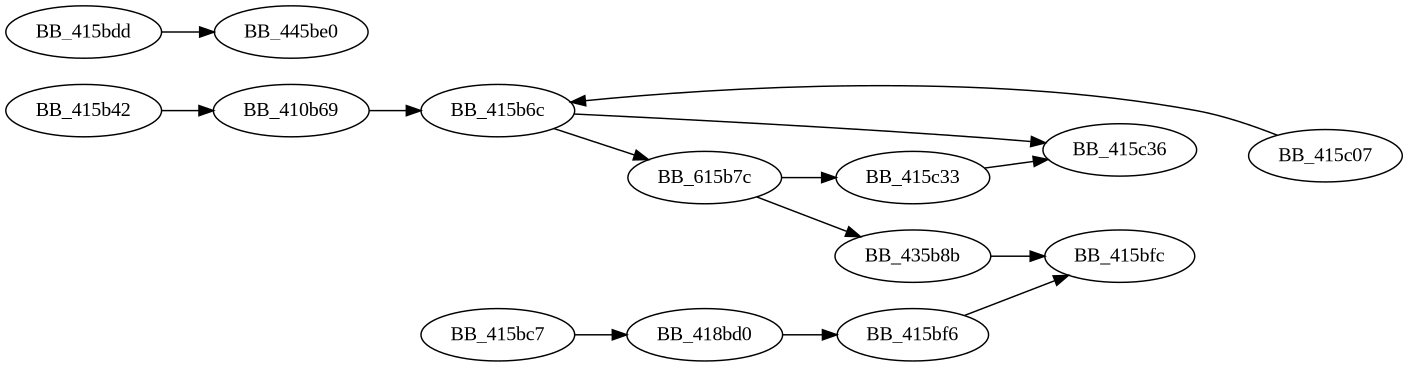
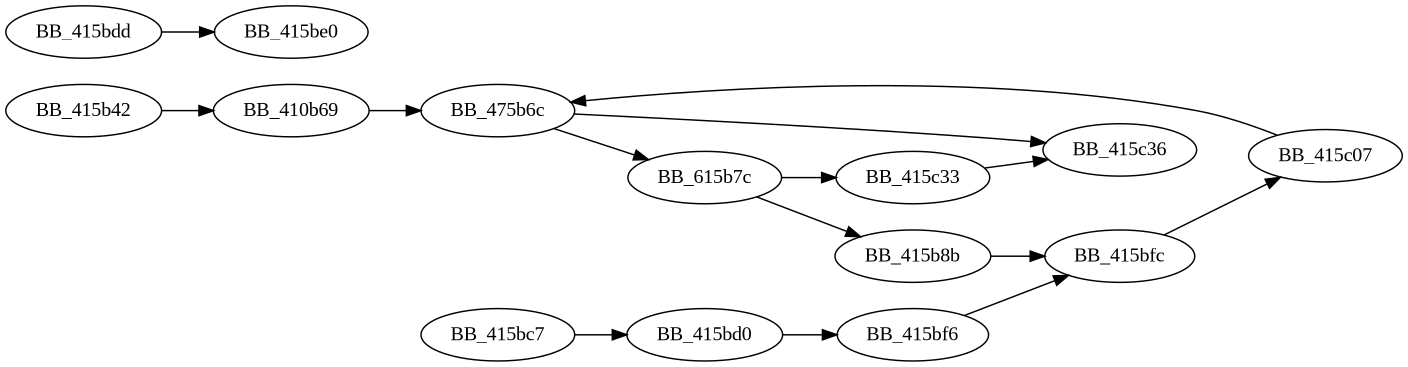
node "BB_445be0": label "BB_445be0" -> "BB_415be0"
node "BB_415b6c": label "BB_415b6c" -> "BB_475b6c"
edge "BB_415bfc" -> "BB_415c07": added
node "BB_435b8b": label "BB_435b8b" -> "BB_415b8b"
node "BB_418bd0": label "BB_418bd0" -> "BB_415bd0"
